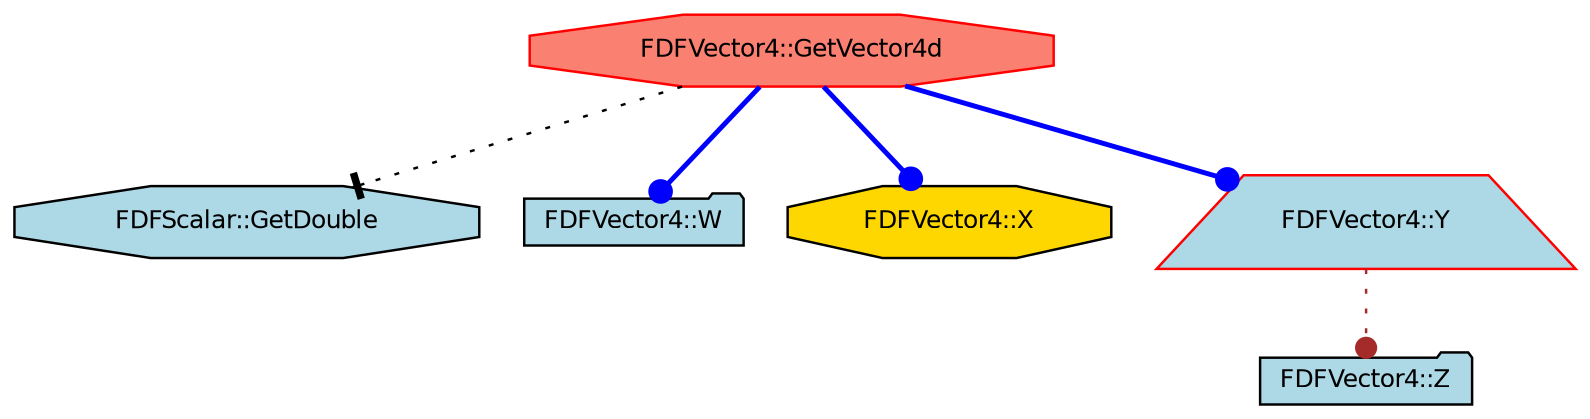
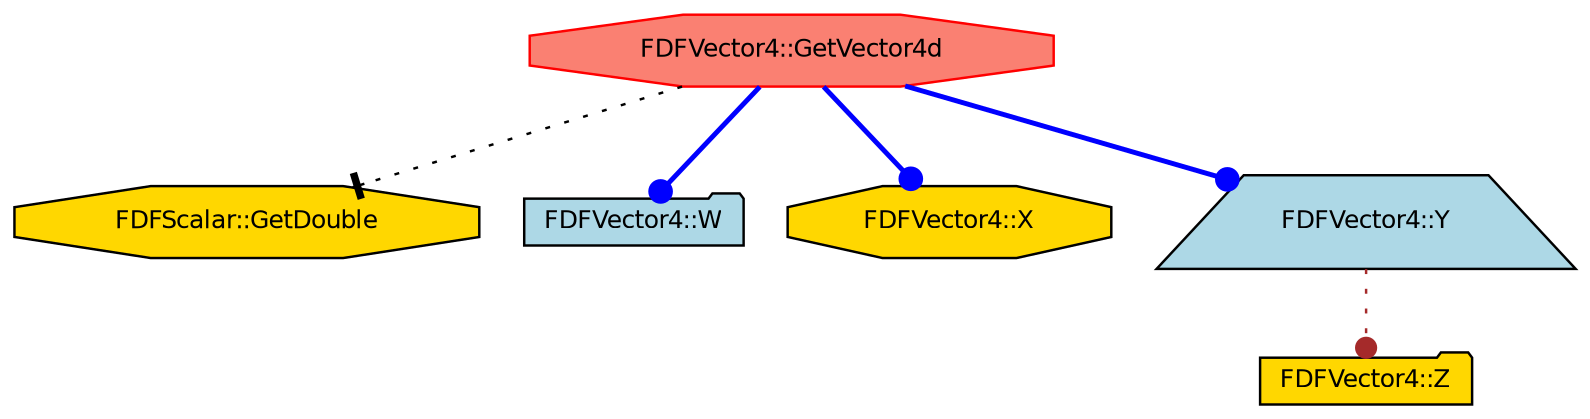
node "FDFScalar::GetDouble": fillcolor lightblue -> gold
node "FDFVector4::Y": color red -> black
node "FDFVector4::Z": fillcolor lightblue -> gold
